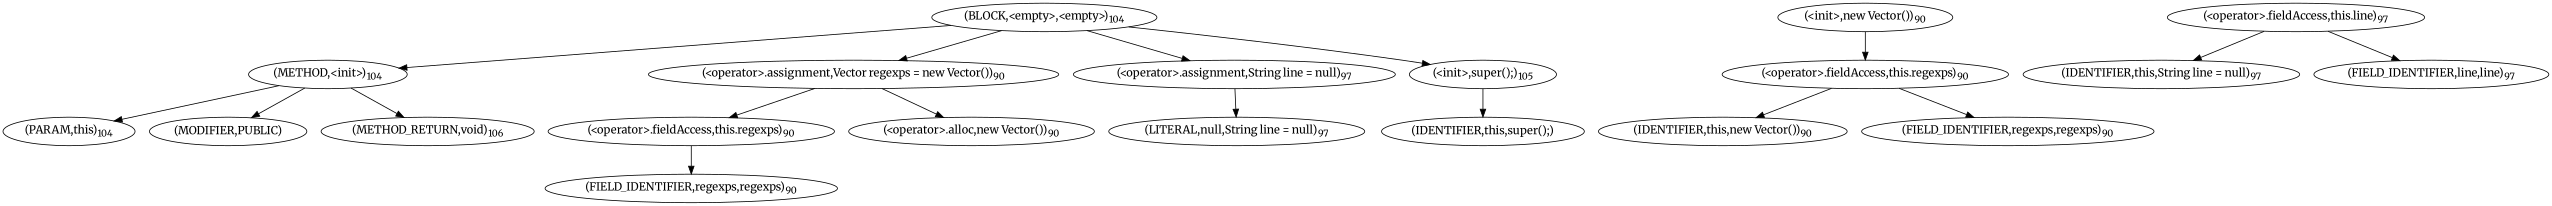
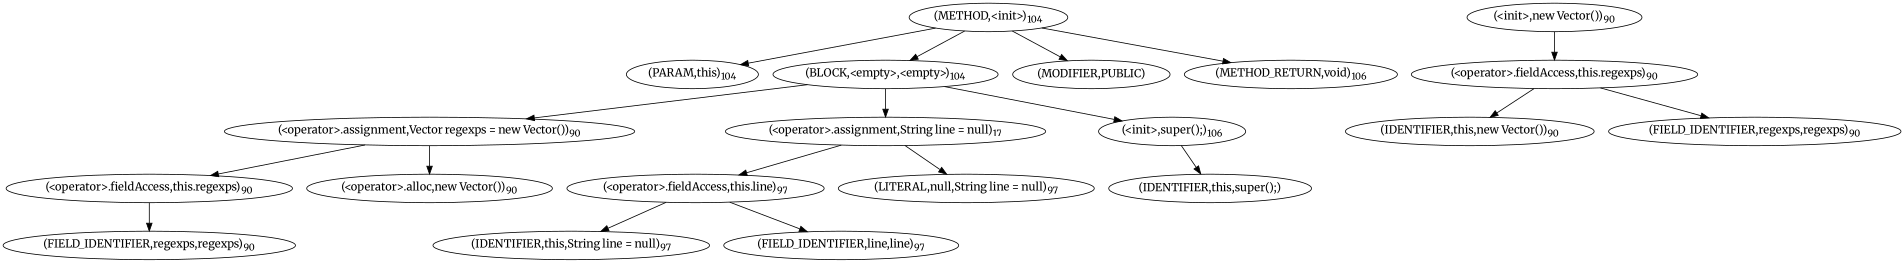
edge "(BLOCK,<empty>,<empty>)" -> "(METHOD,<init>)": reversed
node "(<operator>.assignment,String line = null)": text "97" -> "17"
node "(<init>,super();)": text "105" -> "106"
edge "(<operator>.assignment,String line = null)" -> "(<operator>.fieldAccess,this.line)": added
